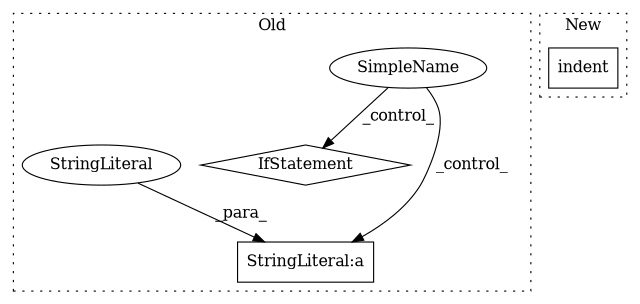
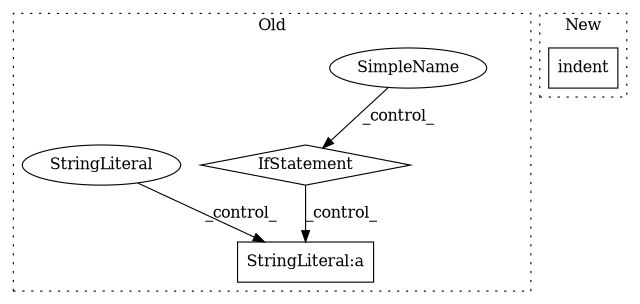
edge "SimpleName" -> "StringLiteral:a": now "IfStatement" -> "StringLiteral:a"
edge "StringLiteral" -> "StringLiteral:a": label "_para_" -> "_control_"
